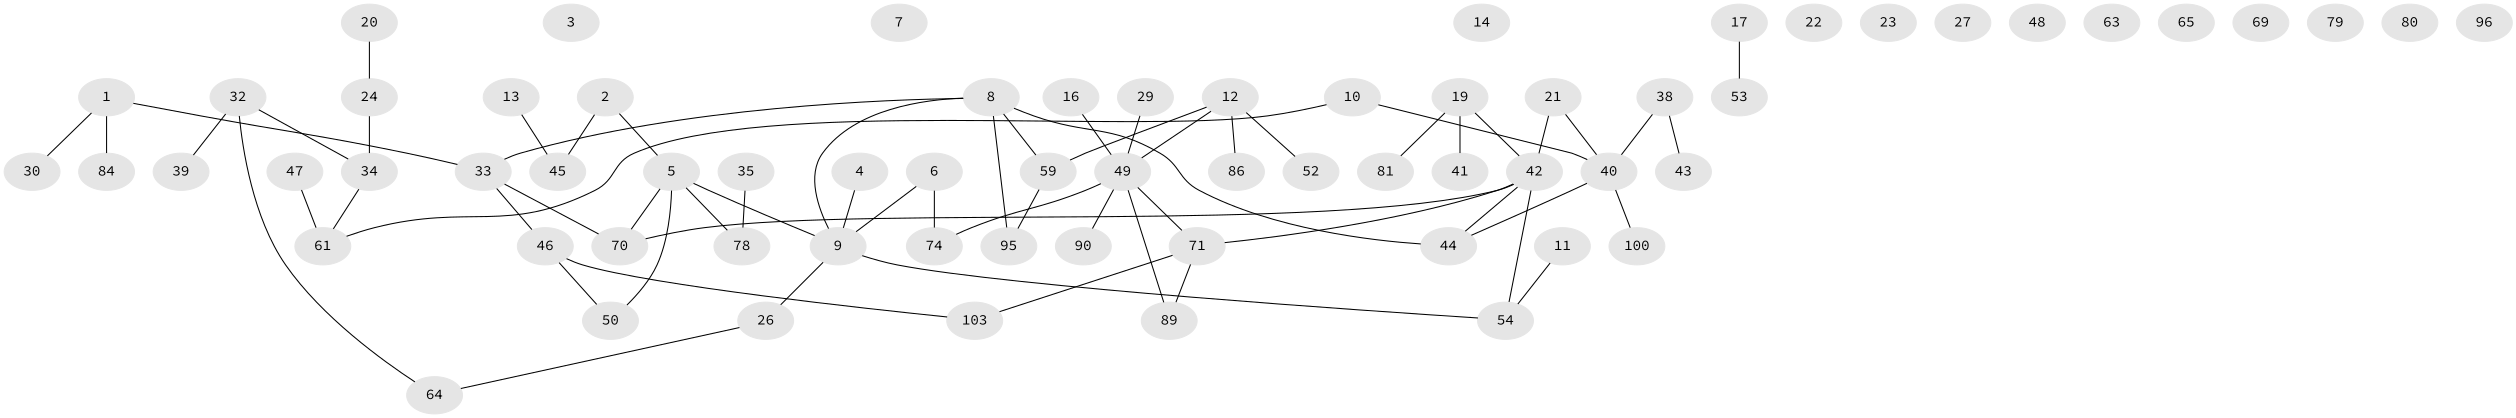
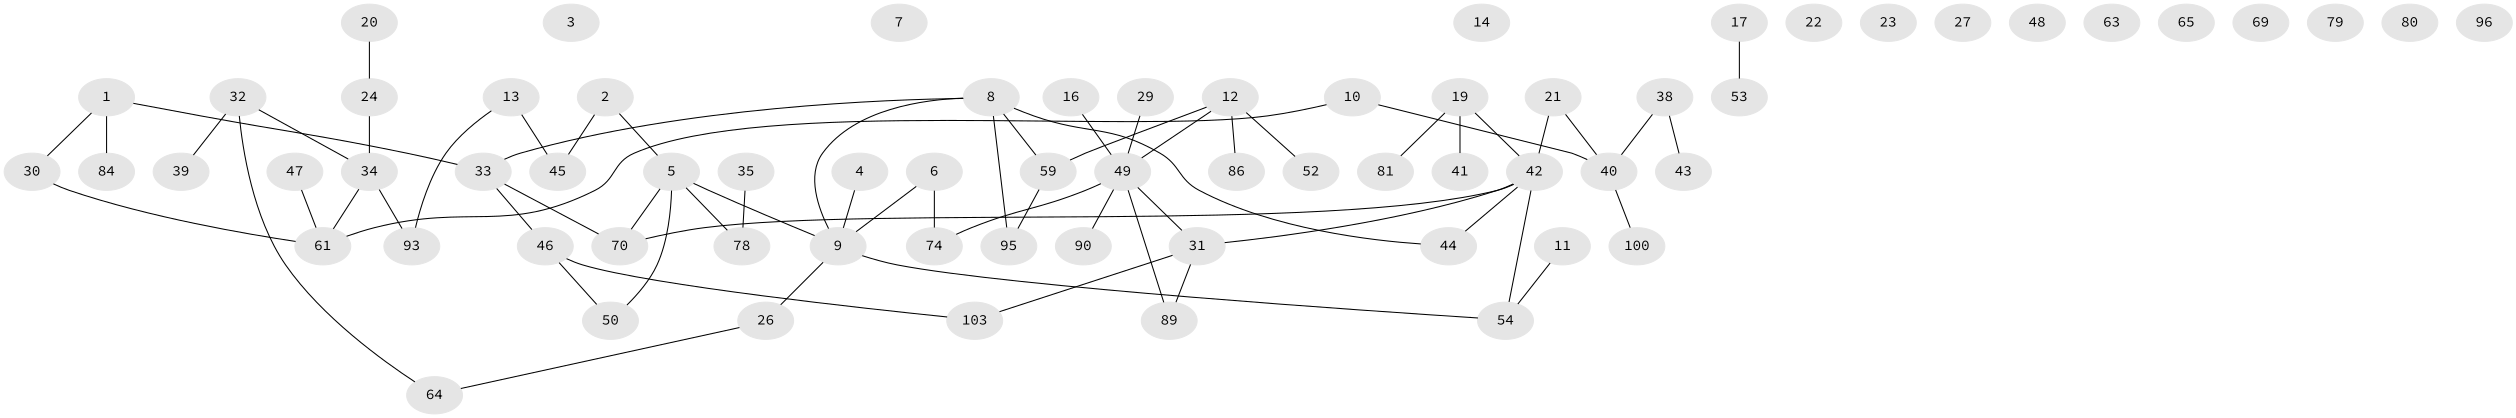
edge "40" -- "44": removed
edge "30" -- "61": added
node "93": added
node "71": label "71" -> "31"
